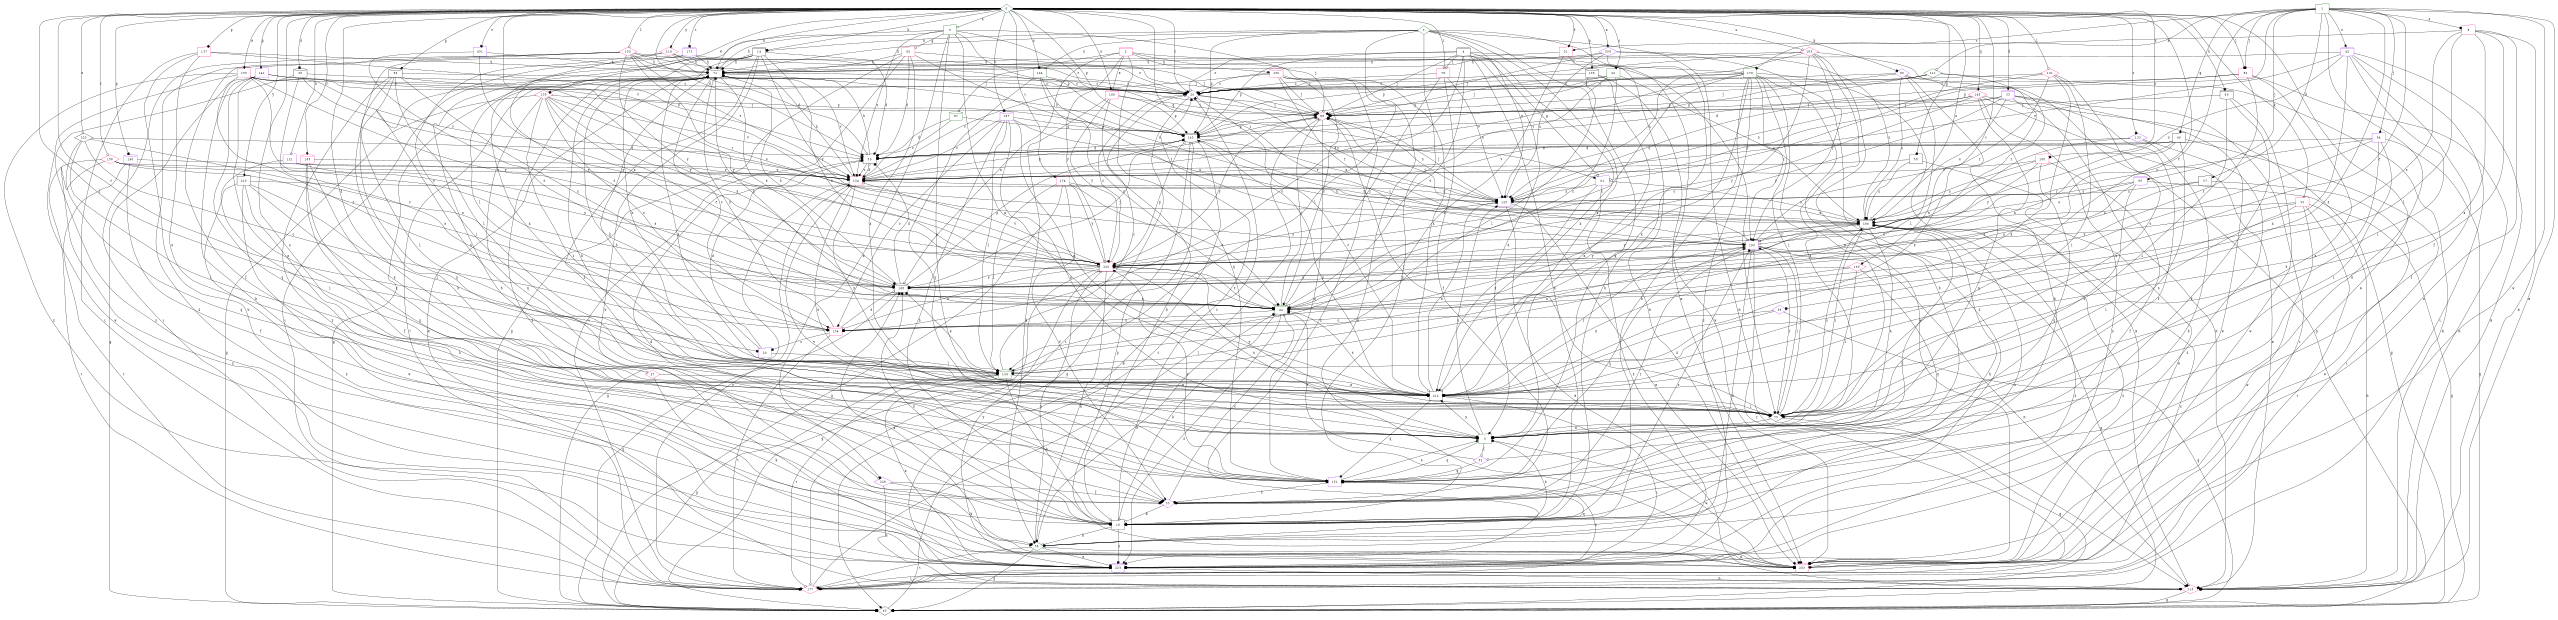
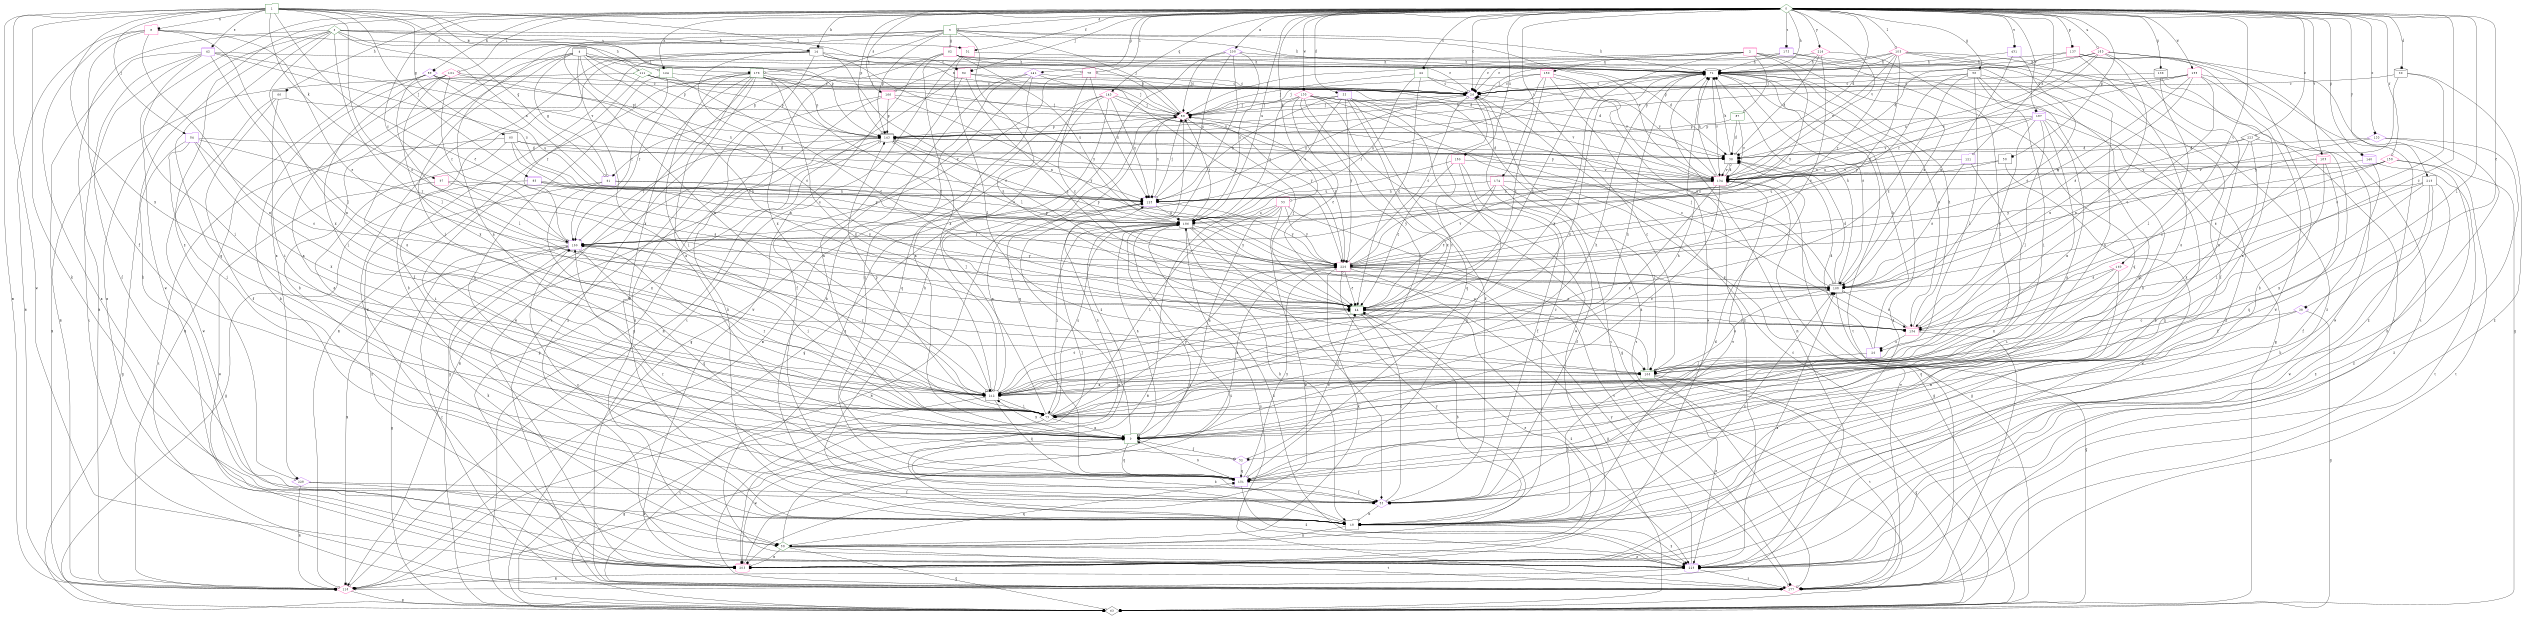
node "141": shape folder -> diamond
node "97": color black -> deeppink
edge "93" -> "9": added, label "a"
edge "136" -> "203": removed, label "w"
edge "38" -> "212": now "38" -> "52"
node "27": removed
